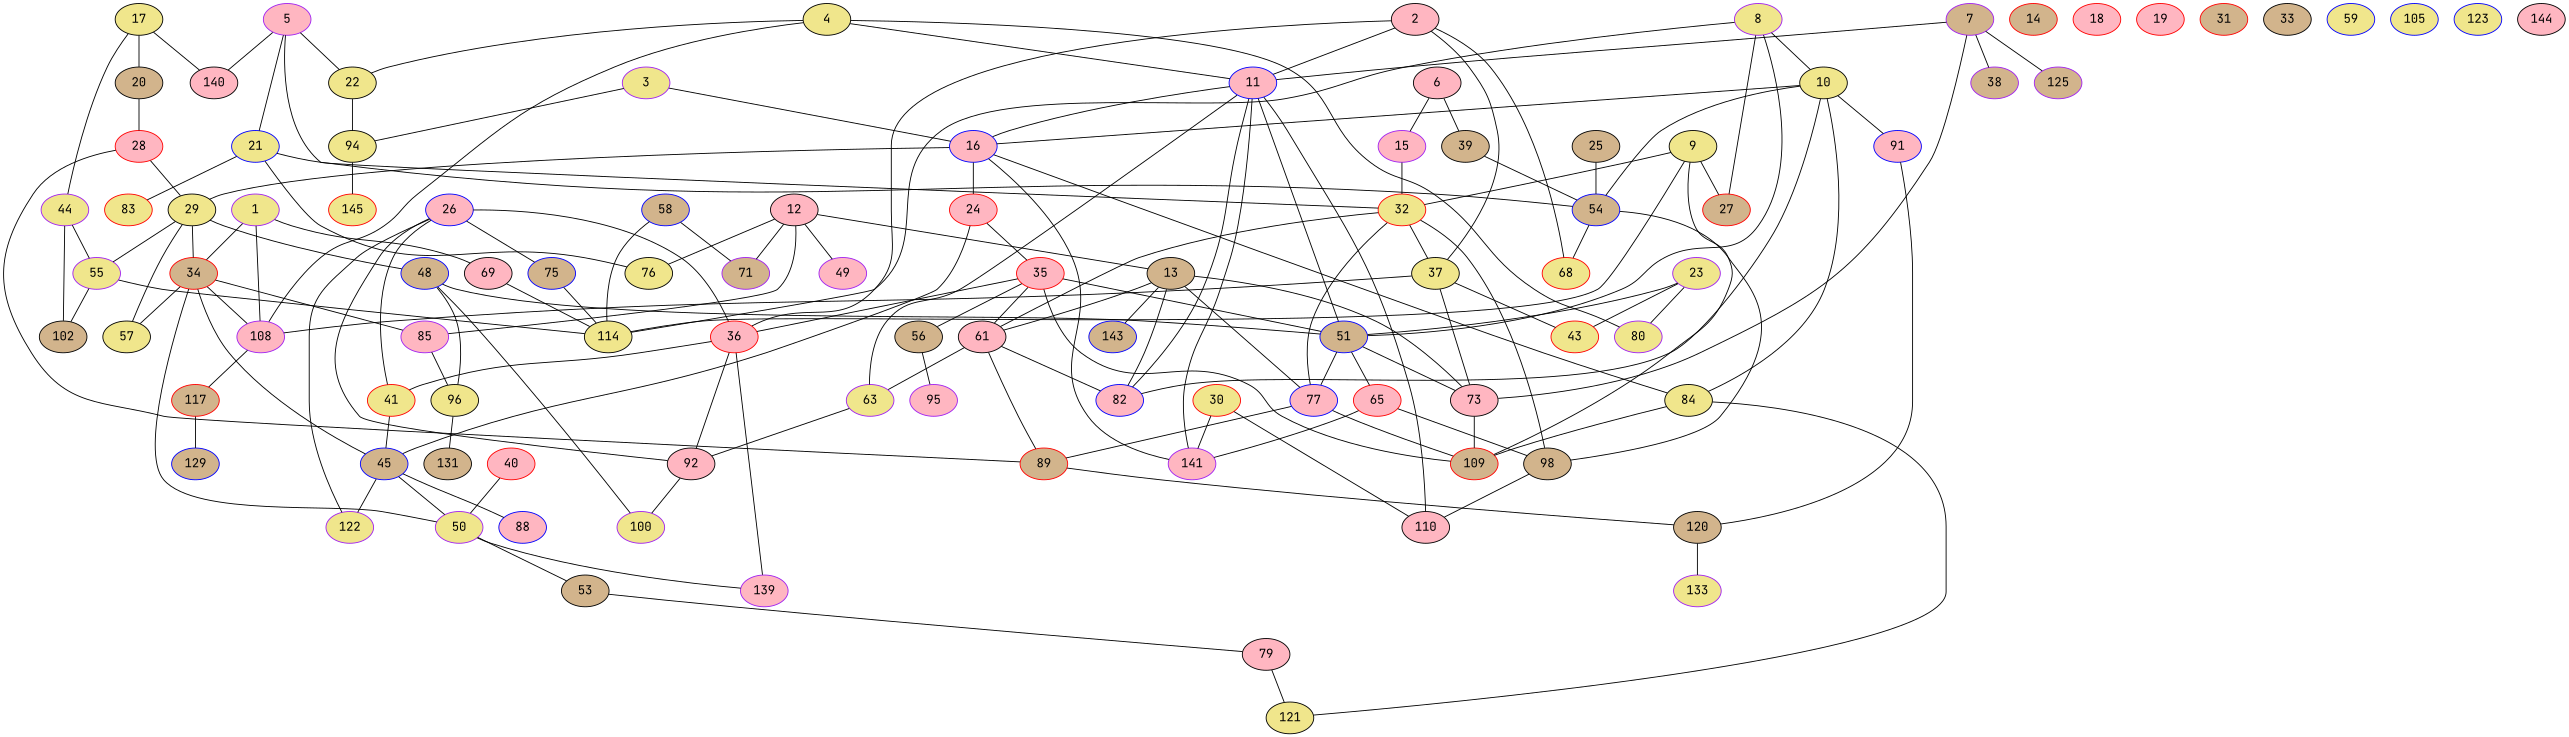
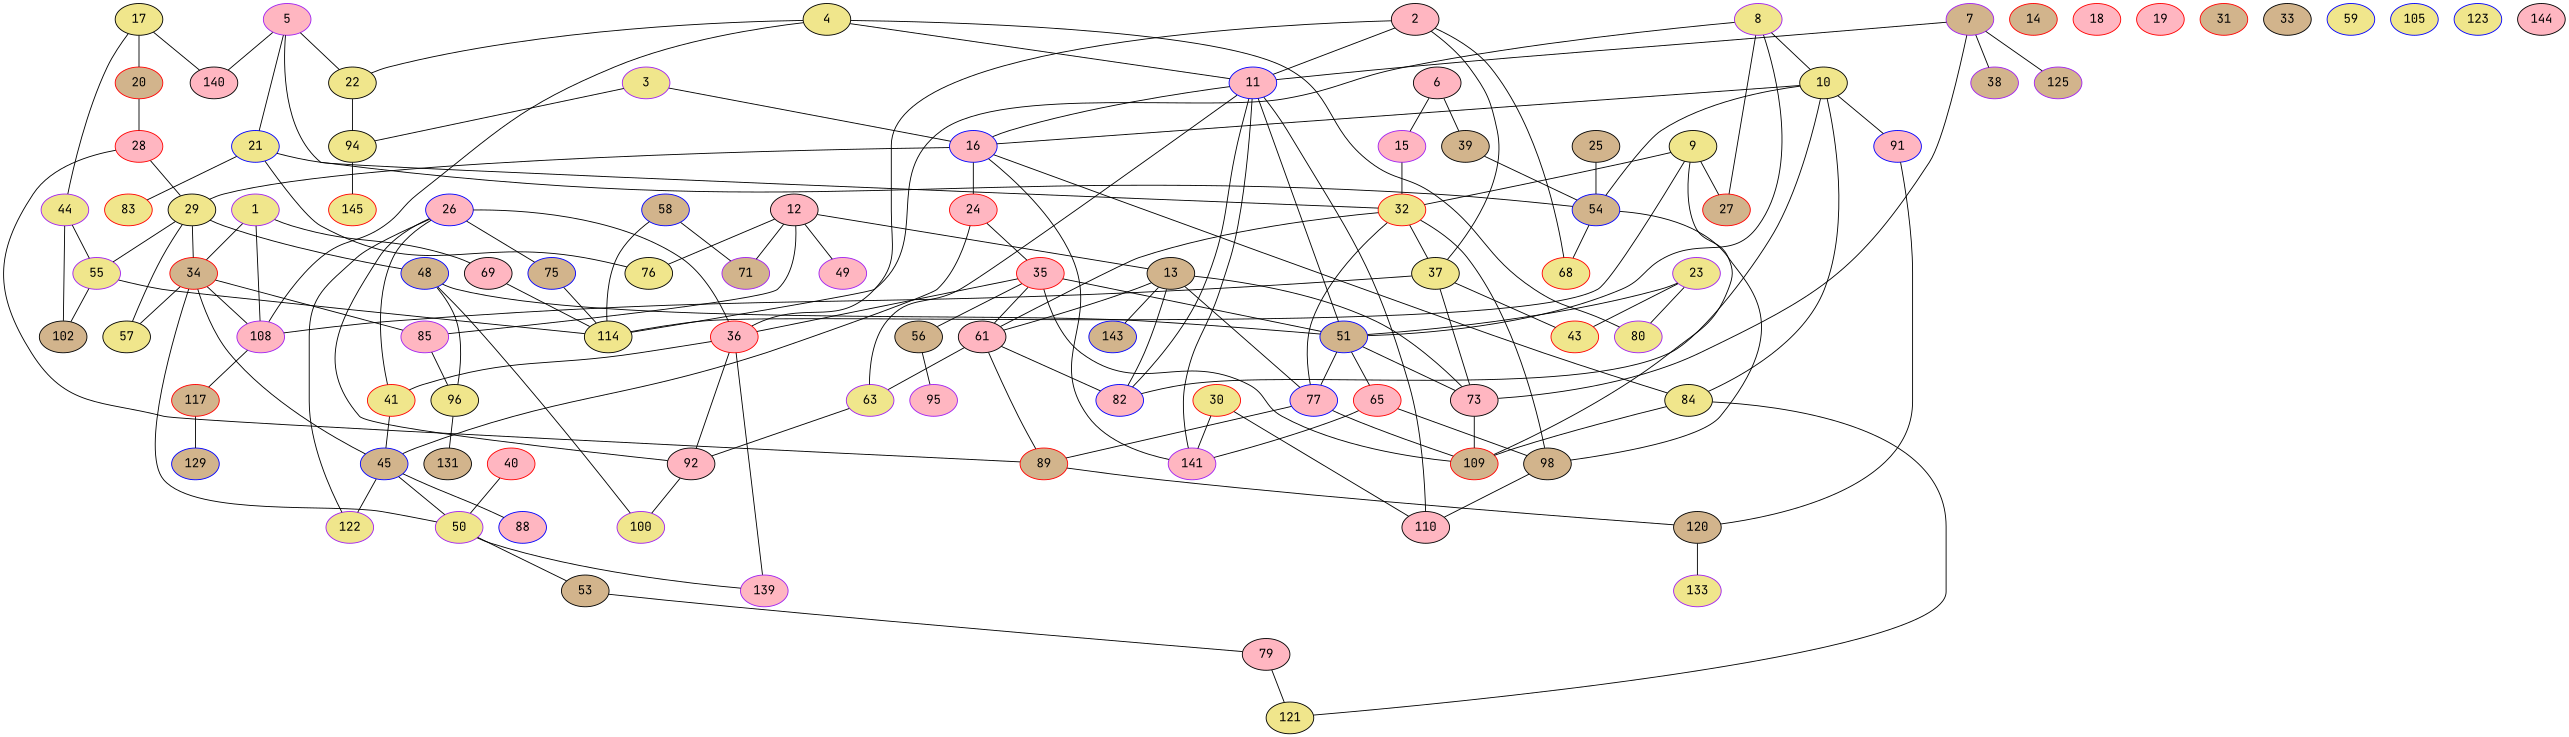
node "20": color black -> red
